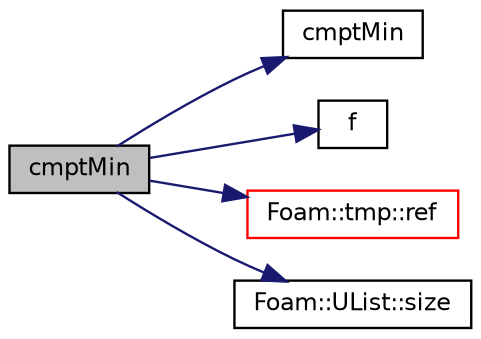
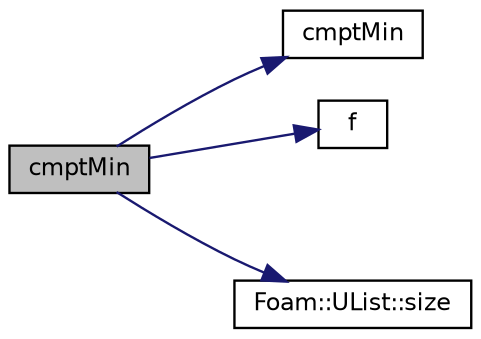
node "Foam::tmp::ref": removed
